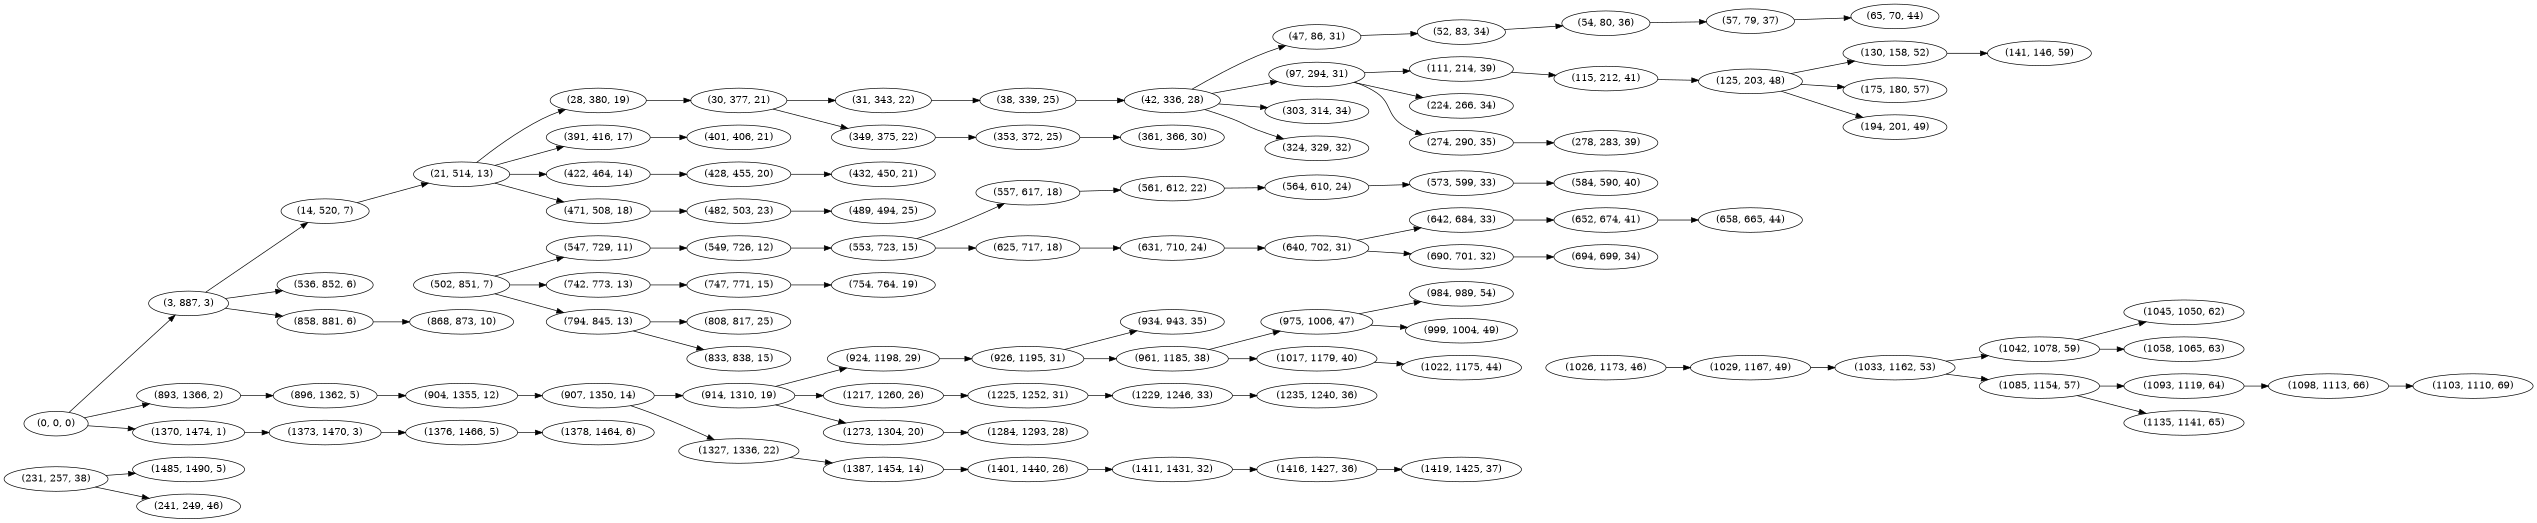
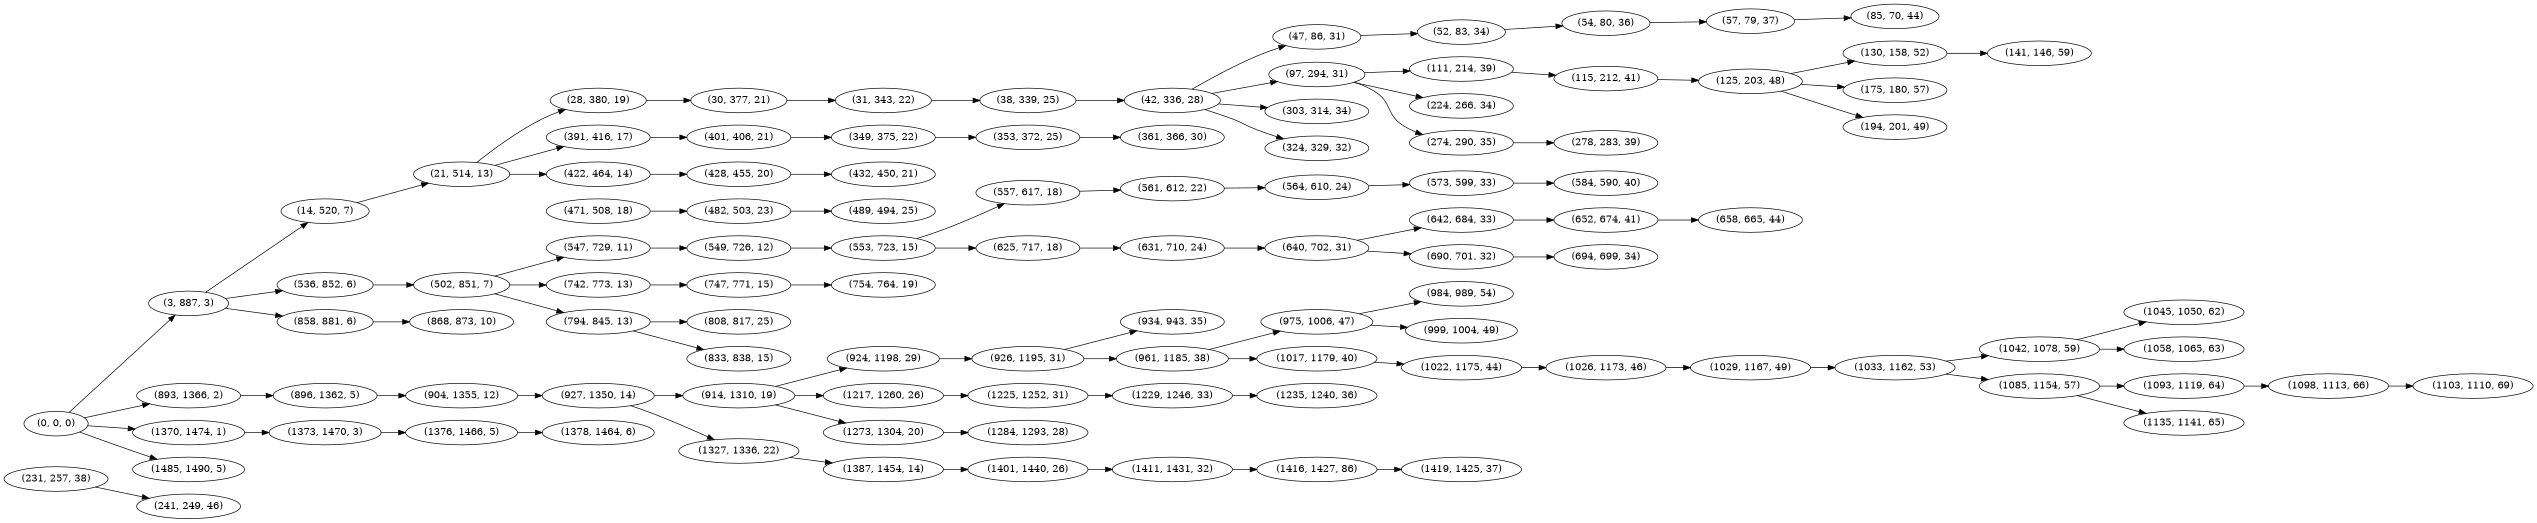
node "(65, 70, 44)": label "(65, 70, 44)" -> "(85, 70, 44)"
edge "(30, 377, 21)" -> "(349, 375, 22)": now "(401, 406, 21)" -> "(349, 375, 22)"
edge "(21, 514, 13)" -> "(471, 508, 18)": removed
edge "(536, 852, 6)" -> "(502, 851, 7)": added
edge "(1022, 1175, 44)" -> "(1026, 1173, 46)": added
node "(907, 1350, 14)": label "(907, 1350, 14)" -> "(927, 1350, 14)"
node "(1416, 1427, 36)": label "(1416, 1427, 36)" -> "(1416, 1427, 86)"
edge "(231, 257, 38)" -> "(1485, 1490, 5)": now "(0, 0, 0)" -> "(1485, 1490, 5)"
